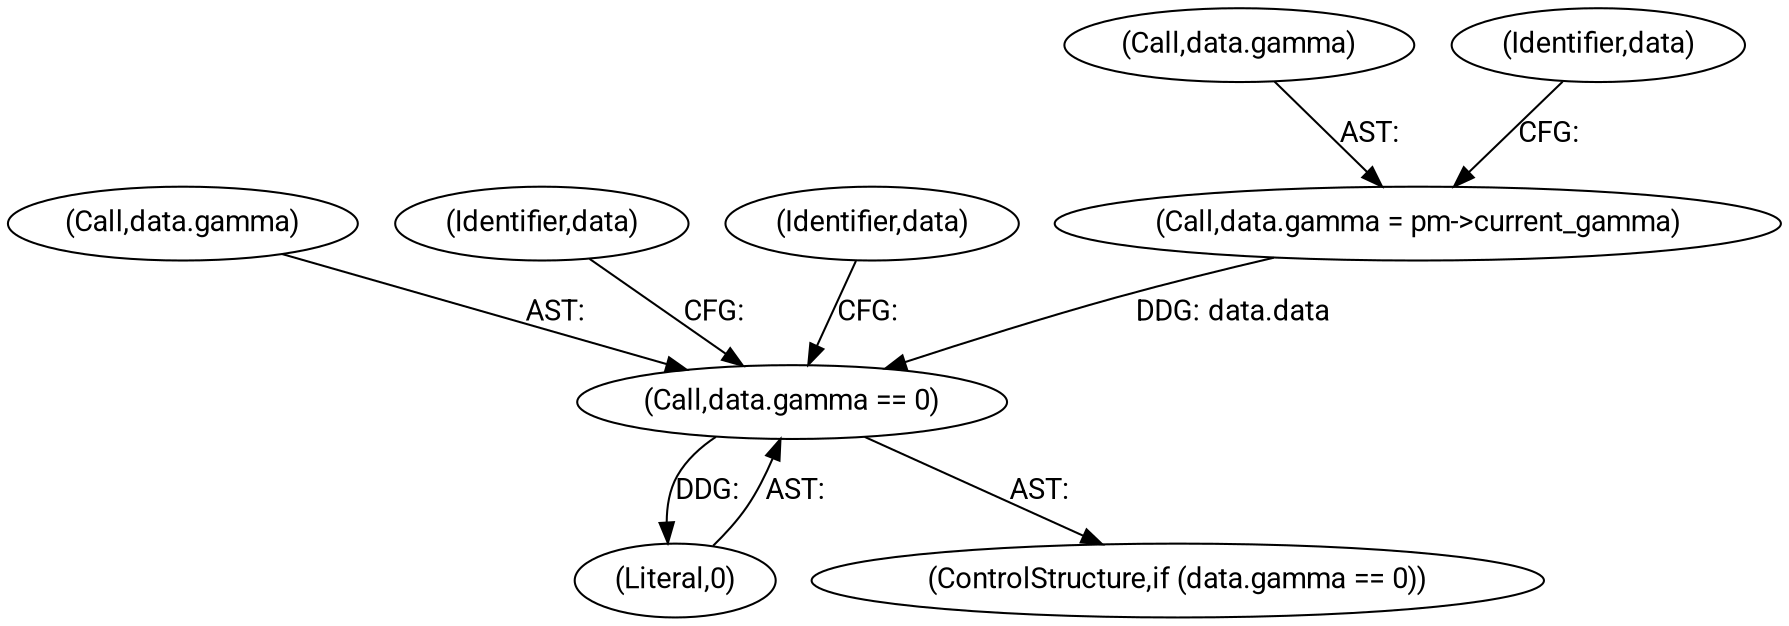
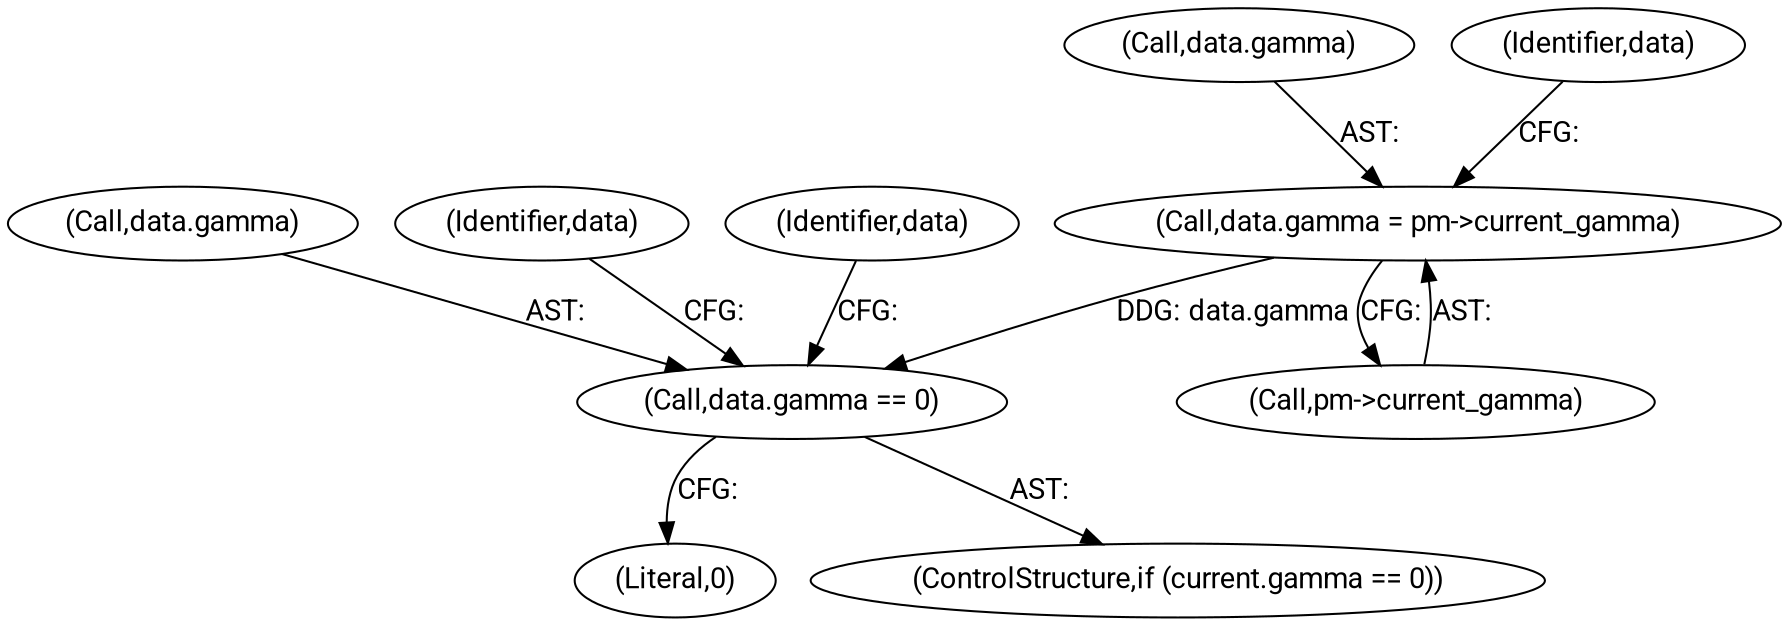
edge "(Call,data.gamma = pm->current_gamma)" -> "(Call,data.gamma == 0)": label "DDG: data.data" -> "DDG: data.gamma"
node "(Call,pm->current_gamma)": added
edge "(Call,data.gamma == 0)" -> "(Literal,0)": label "DDG: " -> "CFG: "
edge "(Literal,0)" -> "(Call,data.gamma == 0)": removed, label "AST:"
node "(ControlStructure,if (data.gamma == 0))": label "(ControlStructure,if (data.gamma == 0))" -> "(ControlStructure,if (current.gamma == 0))"
